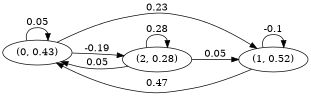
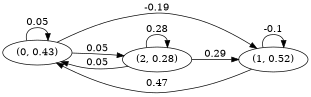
edge "(0, 0.43)" -> "(1, 0.52)": label "0.23" -> "-0.19"
edge "(0, 0.43)" -> "(2, 0.28)": label "-0.19" -> "0.05"
edge "(2, 0.28)" -> "(1, 0.52)": label "0.05" -> "0.29"
